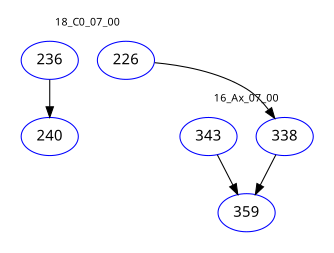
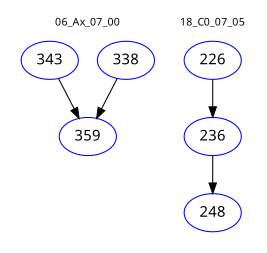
cluster "18_C0_07_00": label "18_C0_07_00" -> "18_C0_07_05"
edge "226" -> "338": now "226" -> "236"
cluster "16_Ax_07_00": label "16_Ax_07_00" -> "06_Ax_07_00"
node "240": label "240" -> "248"
